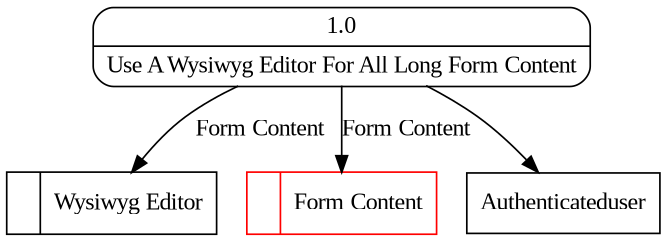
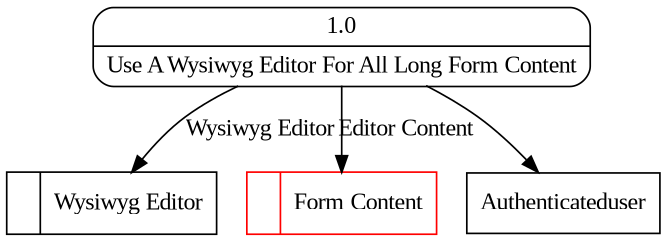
edge "1.0" -> "Wysiwyg Editor": label "Form Content" -> "Wysiwyg Editor"
edge "1.0" -> "Form Content": label "Form Content" -> "Editor Content"
